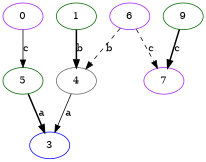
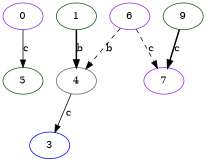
edge "5" -> "3": removed, label "a"
edge "4" -> "3": label "a" -> "c"
